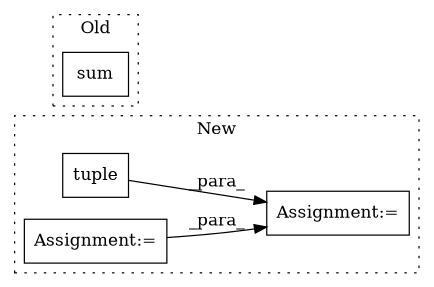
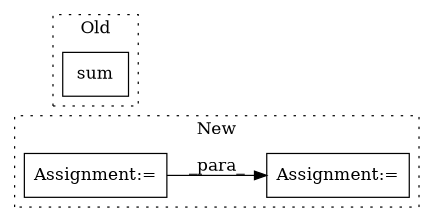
node "tuple": removed
